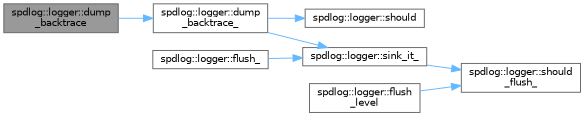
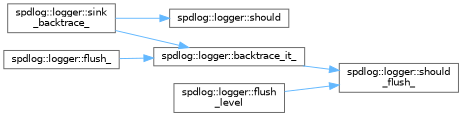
node "spdlog::logger::dump _backtrace": removed
node "spdlog::logger::dump _backtrace_": label "spdlog::logger::dump _backtrace_" -> "spdlog::logger::sink _backtrace_"
node "spdlog::logger::sink_it_": label "spdlog::logger::sink_it_" -> "spdlog::logger::backtrace_it_"
